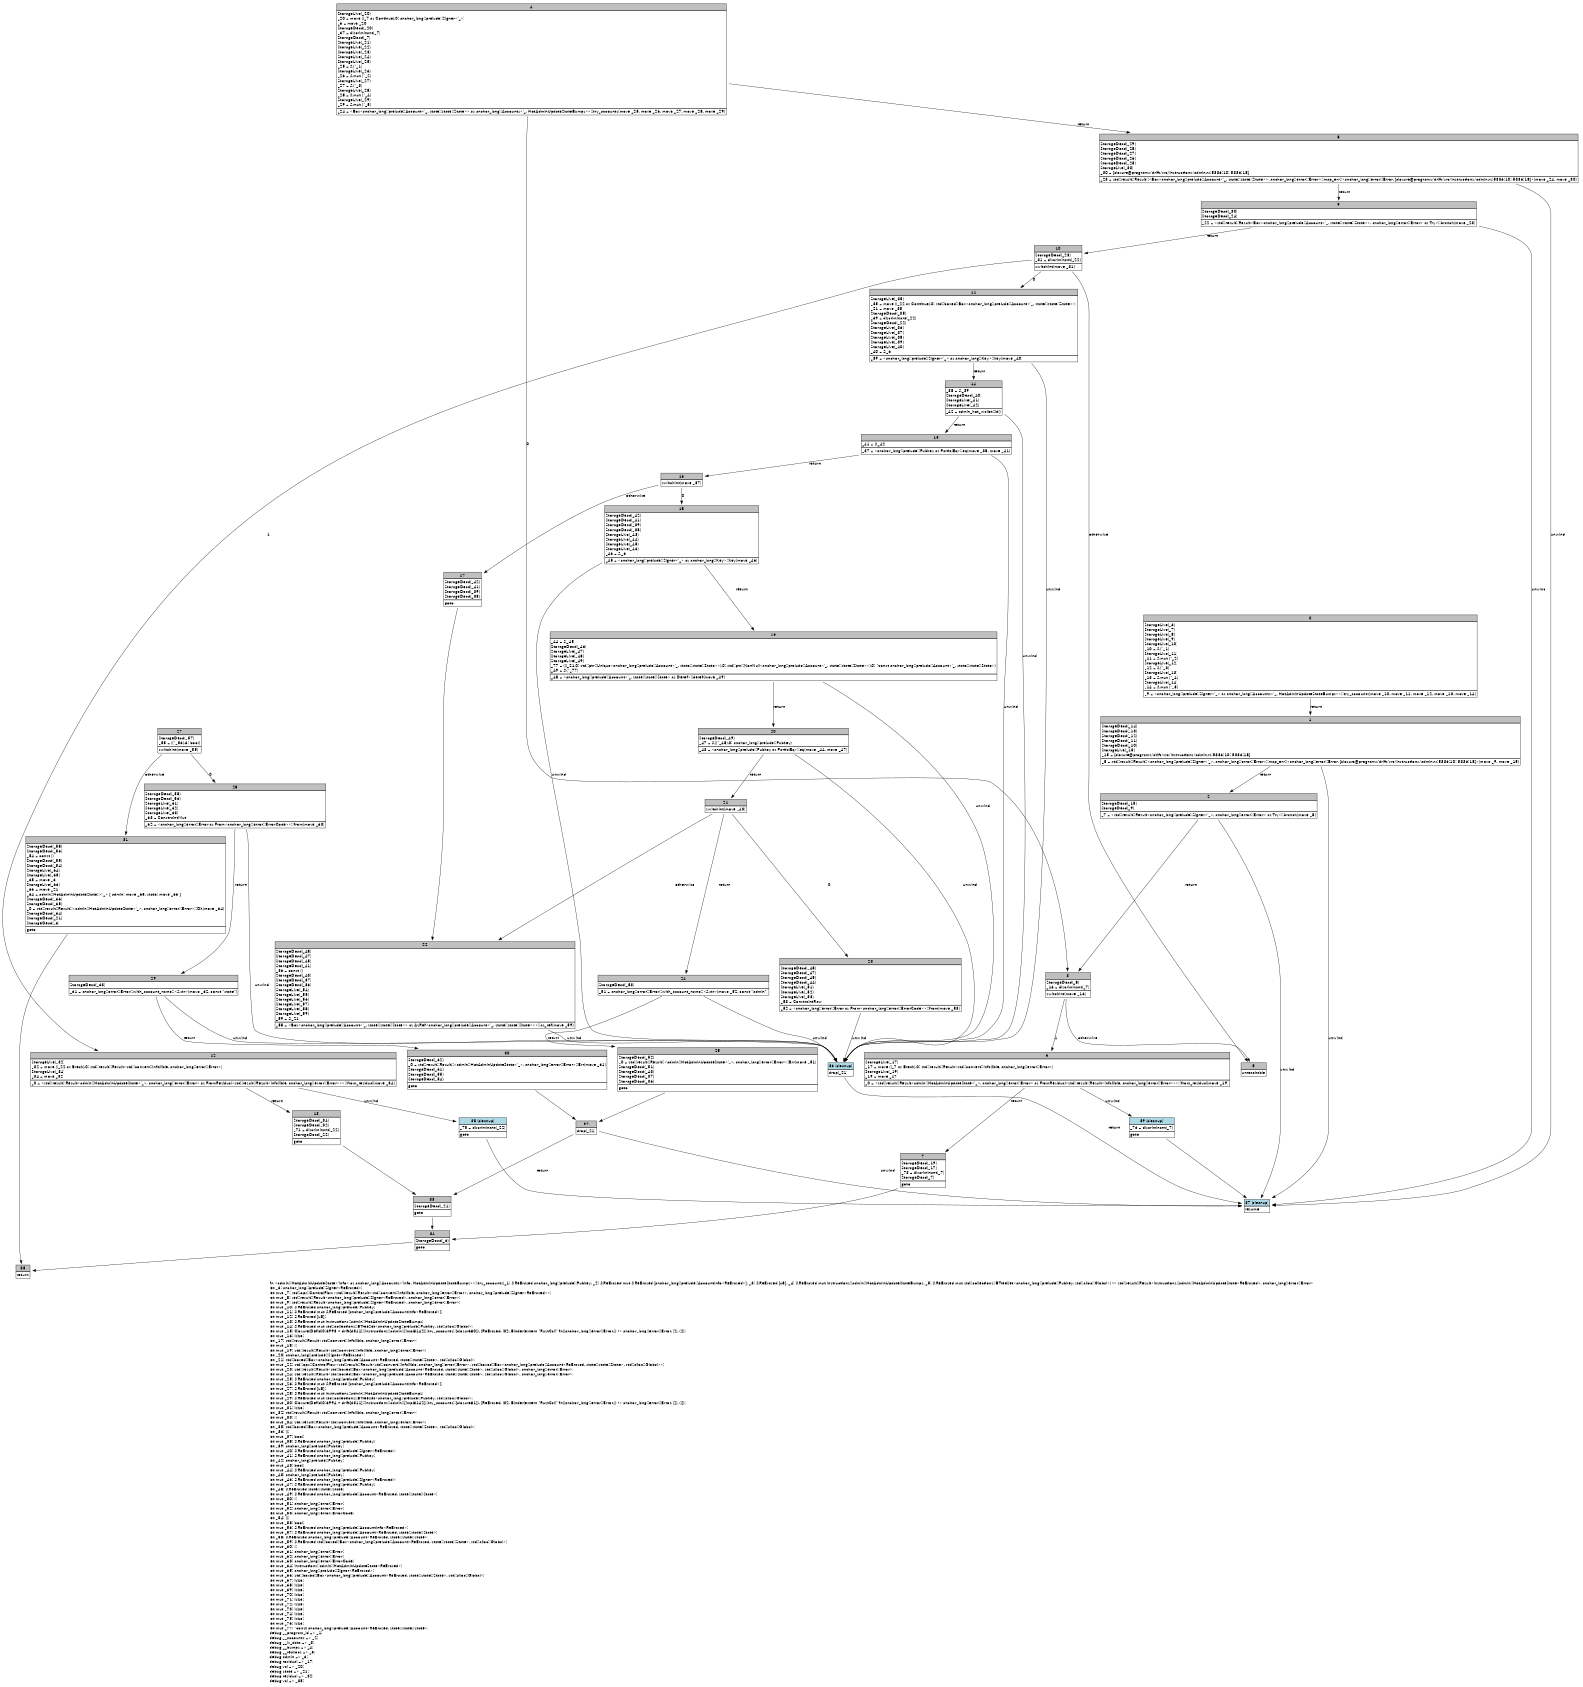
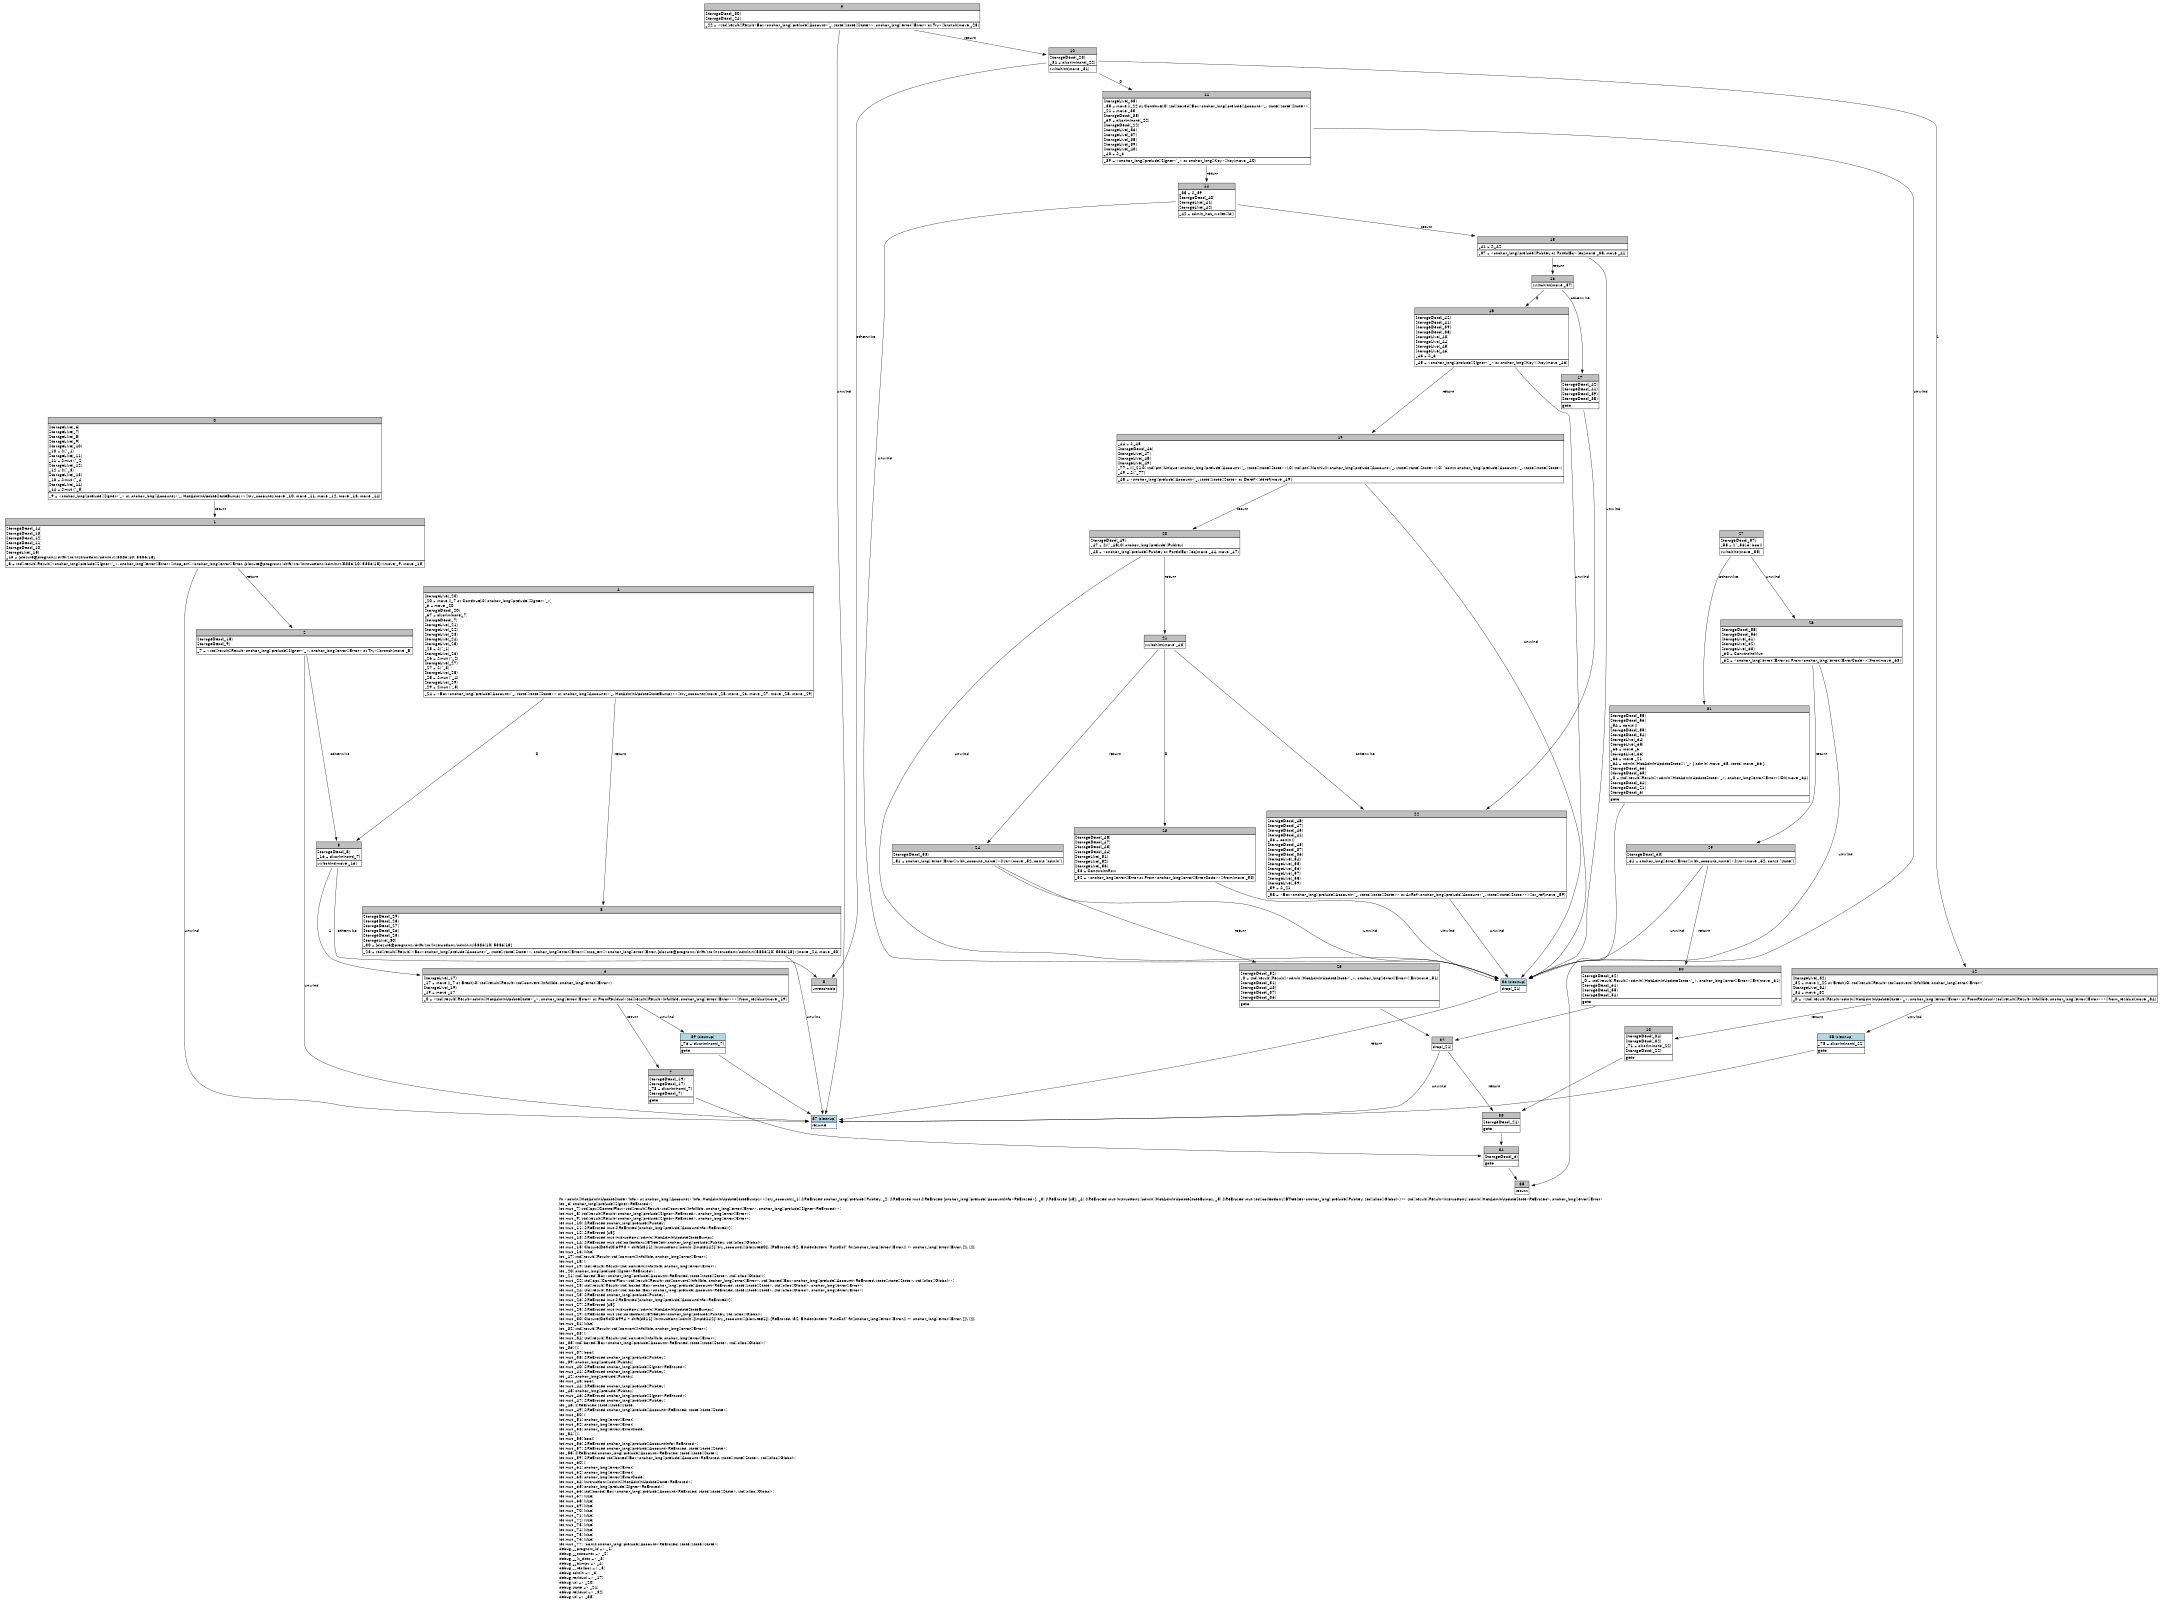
edge "8" -> "9": removed, label "return"
edge "27" -> "28": label "0" -> "unwind"
edge "2" -> "3": label "return" -> "otherwise"
